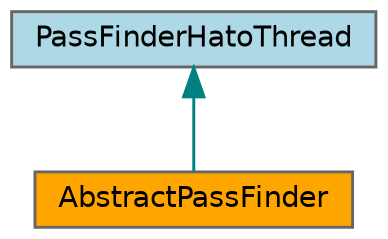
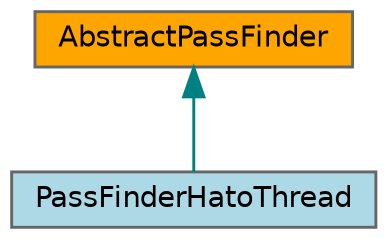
edge "AbstractPassFinder" -> "PassFinderHatoThread": reversed
